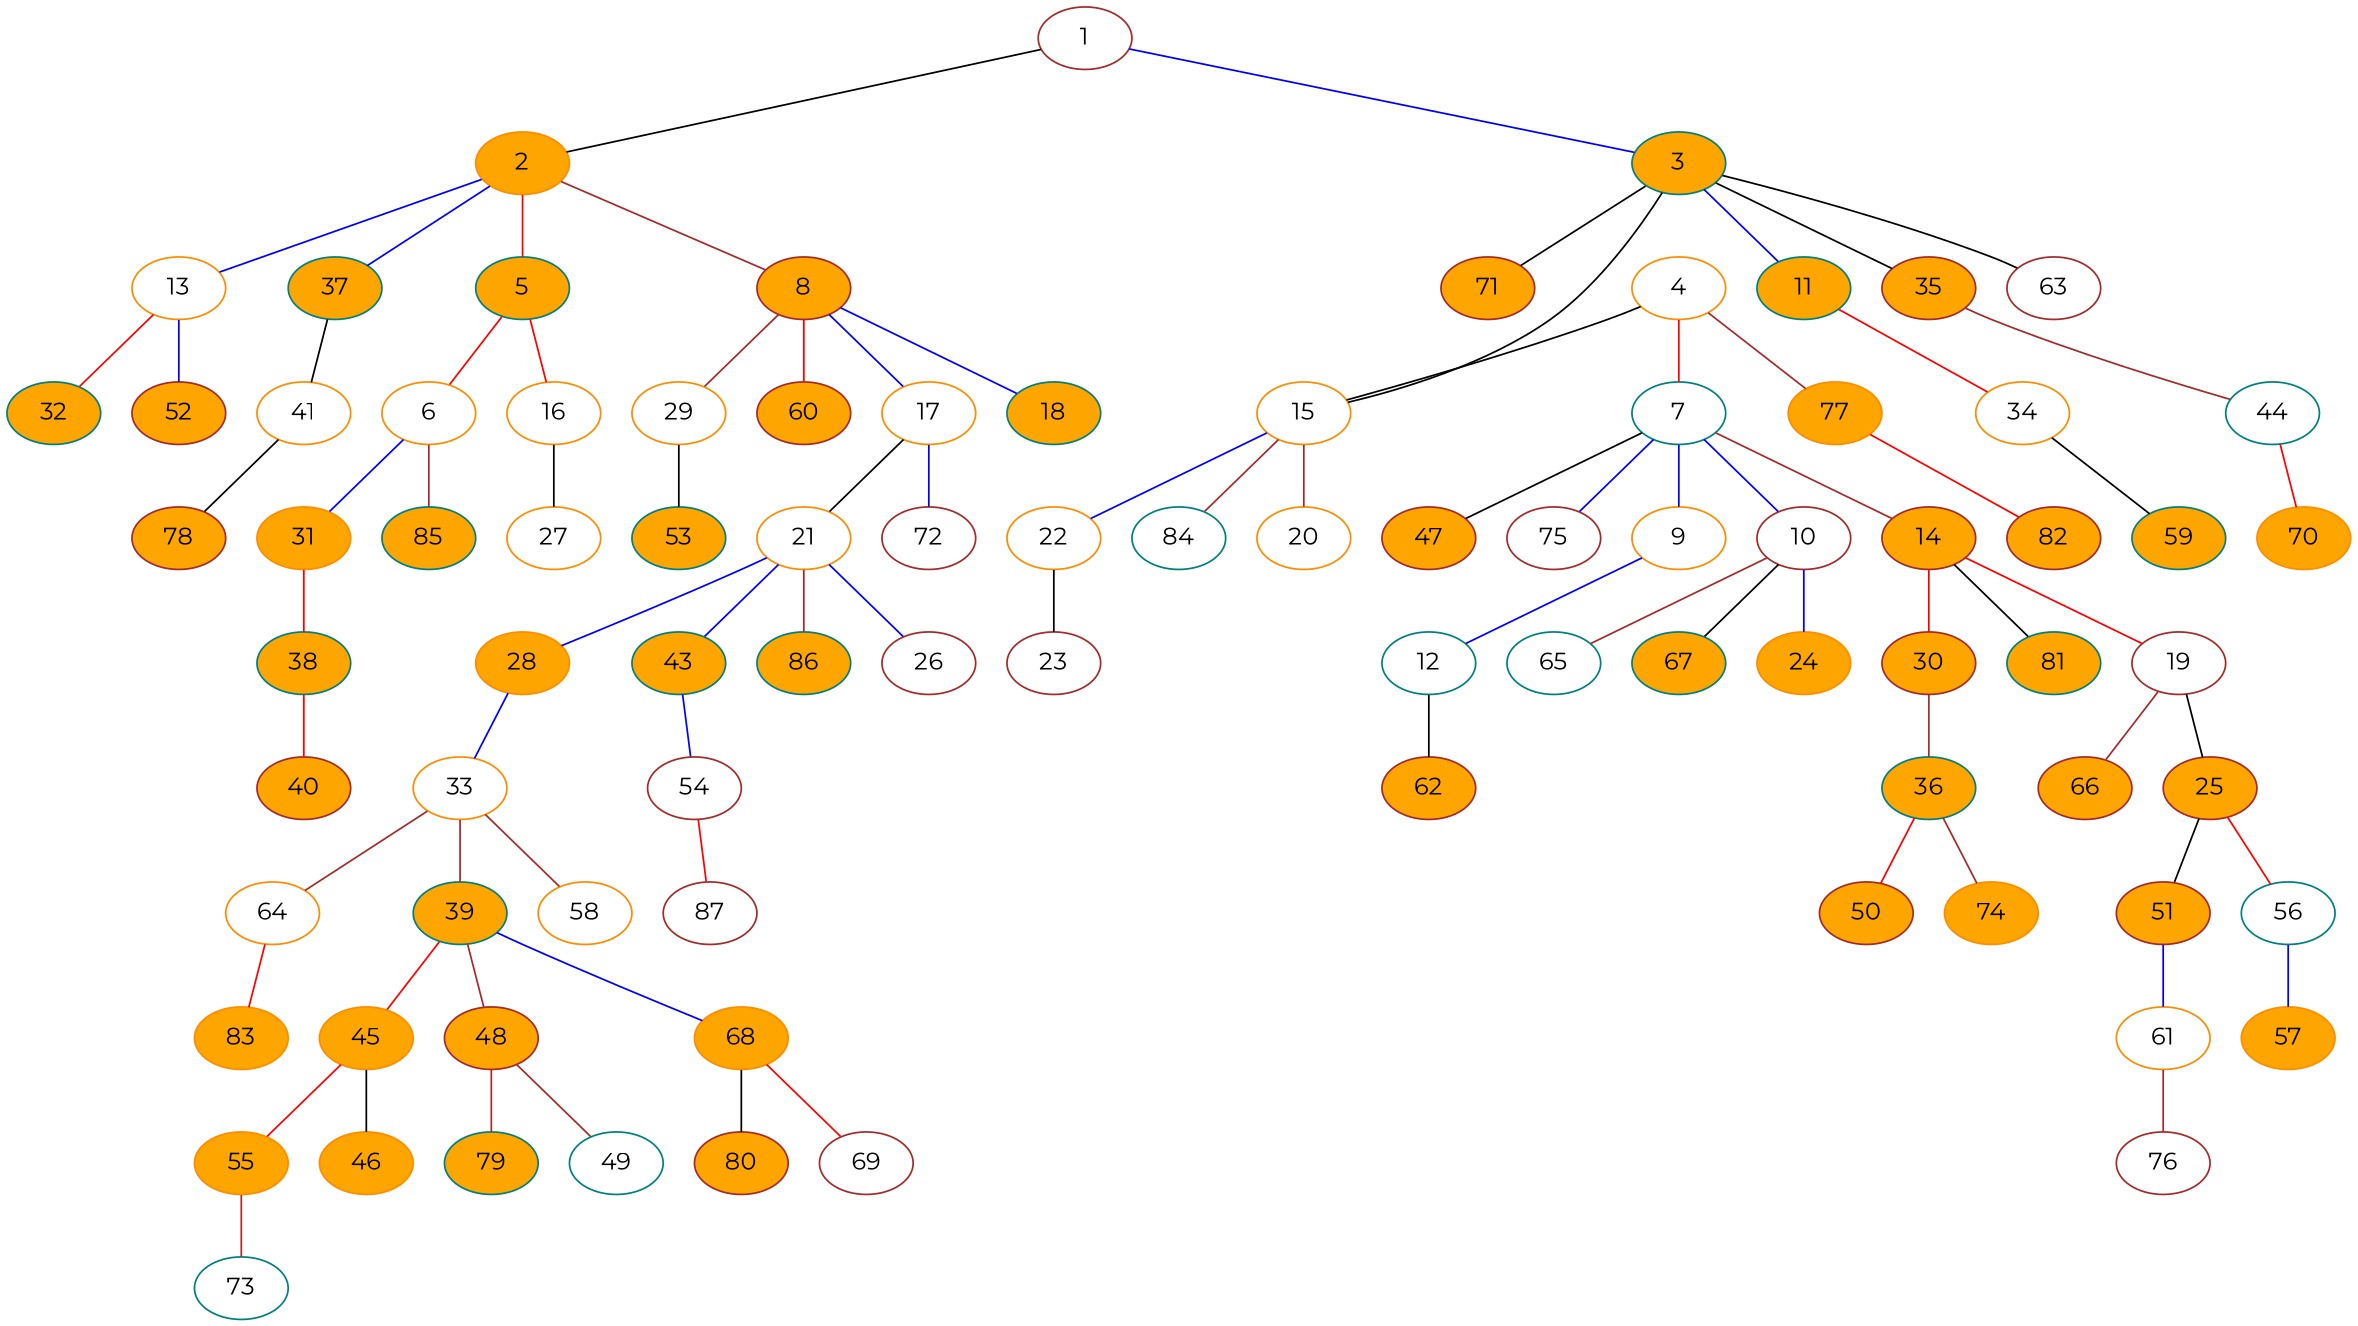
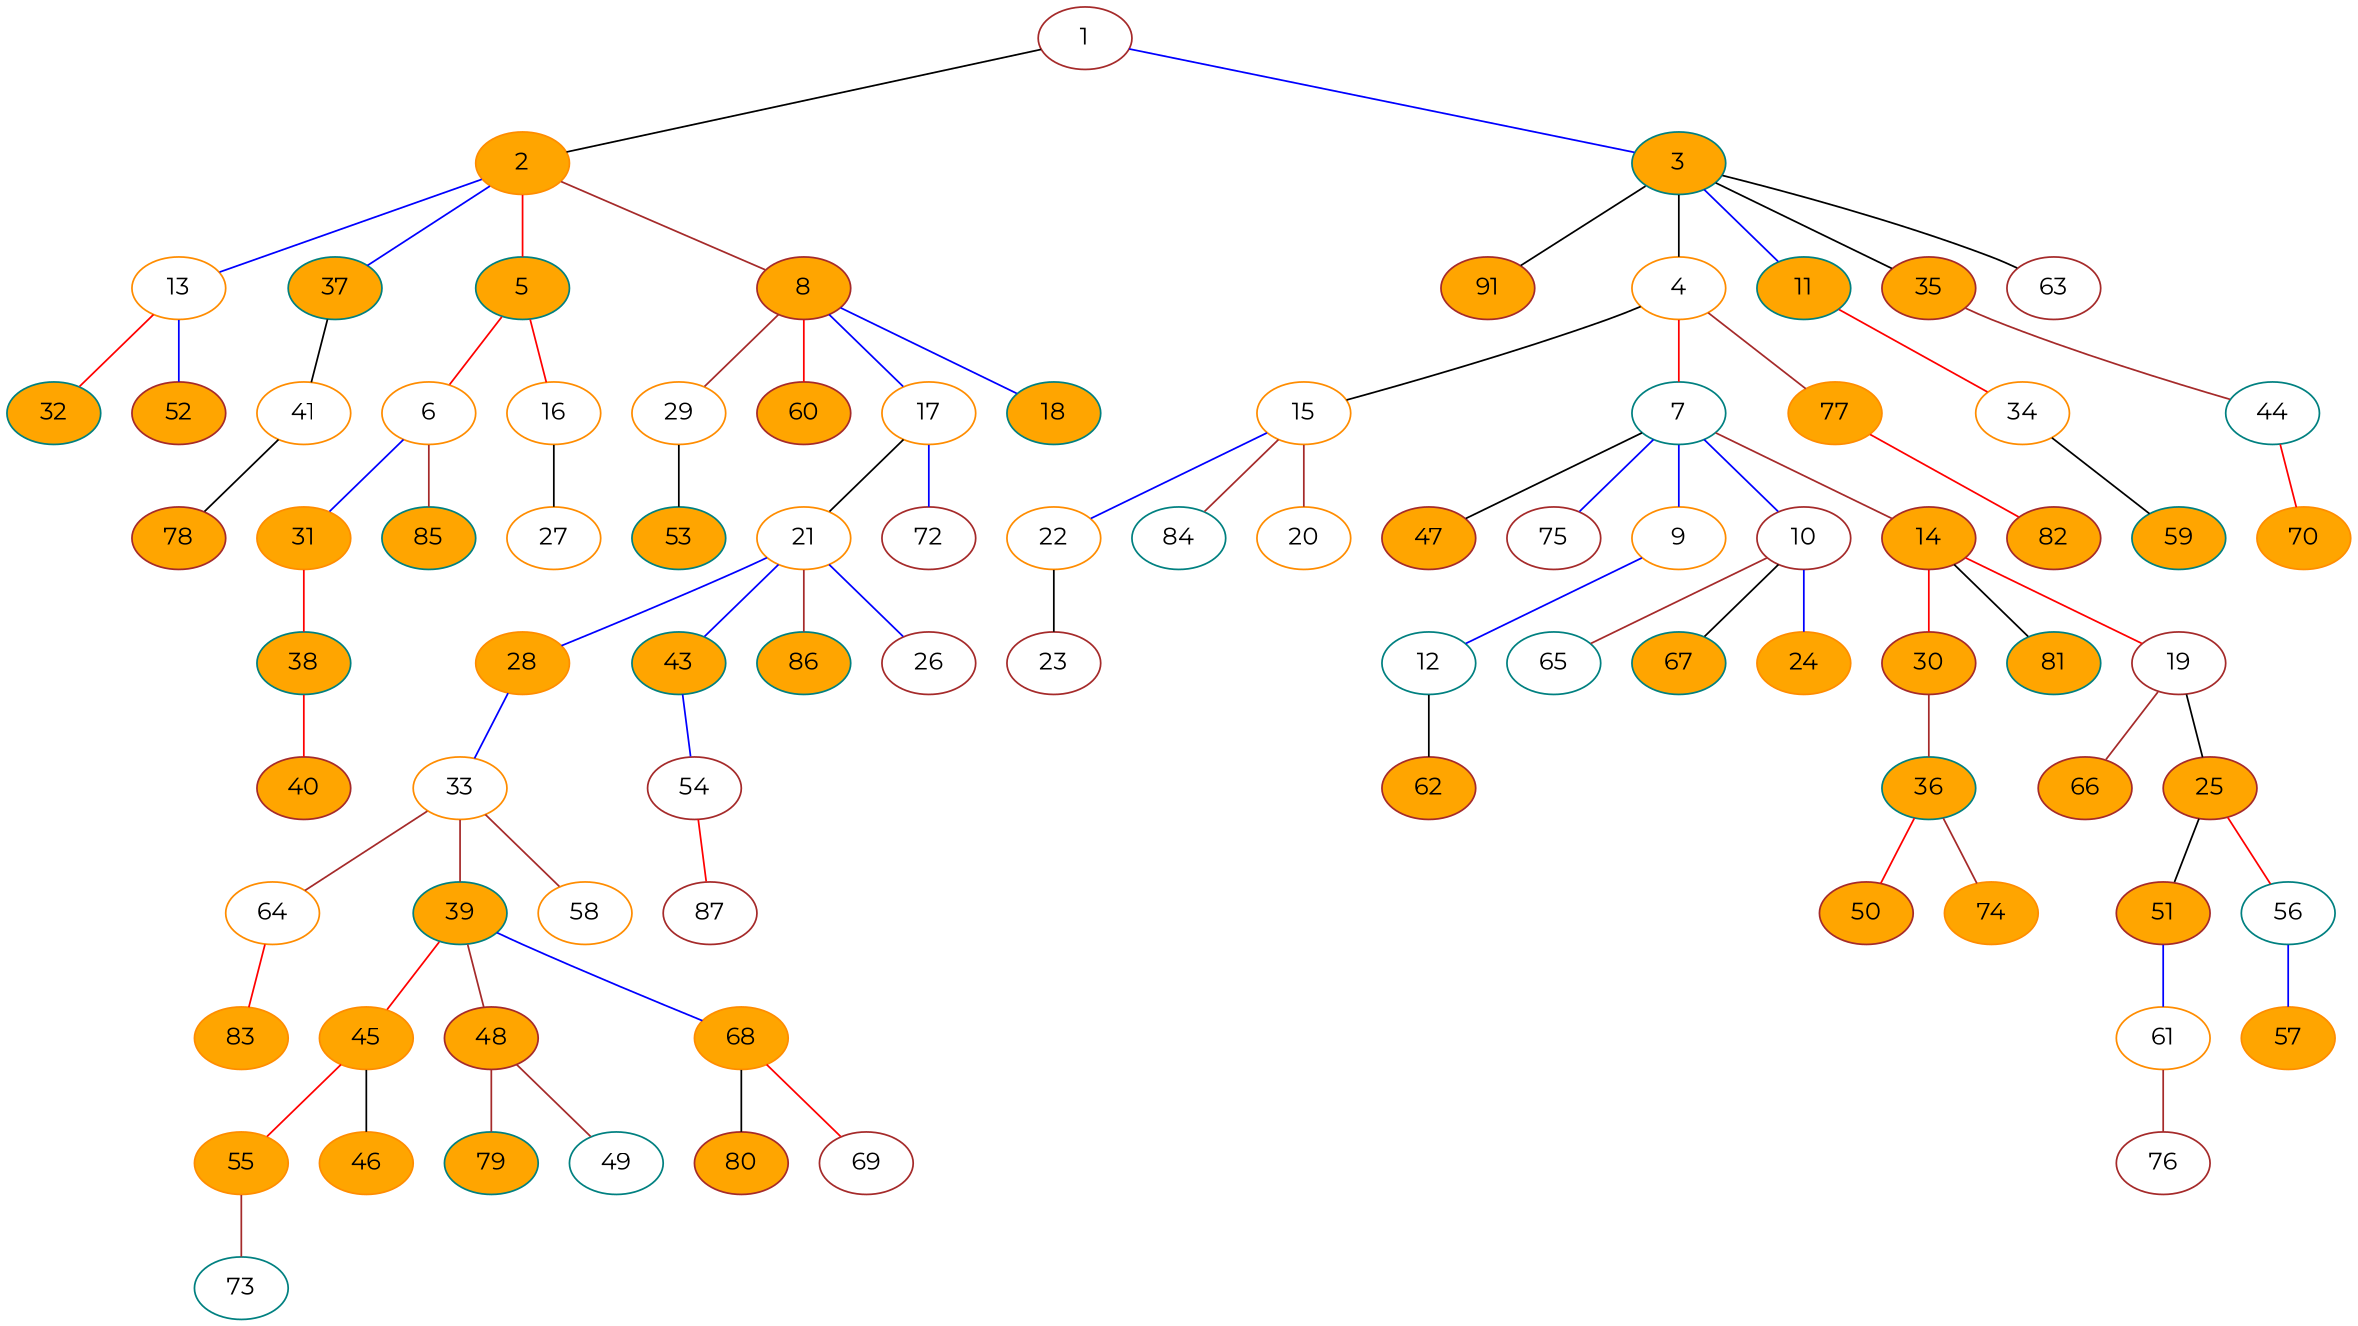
node "71": label "71" -> "91"
edge "3" -- "15": now "3" -- "4"
